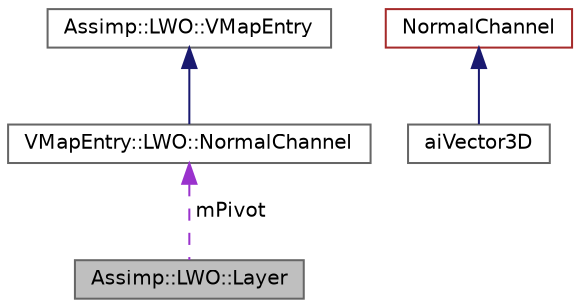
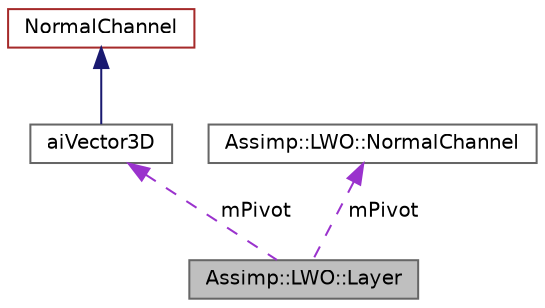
node "Assimp::LWO::VMapEntry": removed
node "VMapEntry::LWO::NormalChannel": label "VMapEntry::LWO::NormalChannel" -> "Assimp::LWO::NormalChannel"
edge "Assimp::LWO::Layer" -> "aiVector3D": added, label "mPivot"
